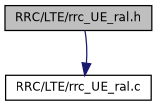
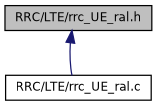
edge "RRC/LTE/rrc_UE_ral.h" -> "RRC/LTE/rrc_UE_ral.c": reversed
